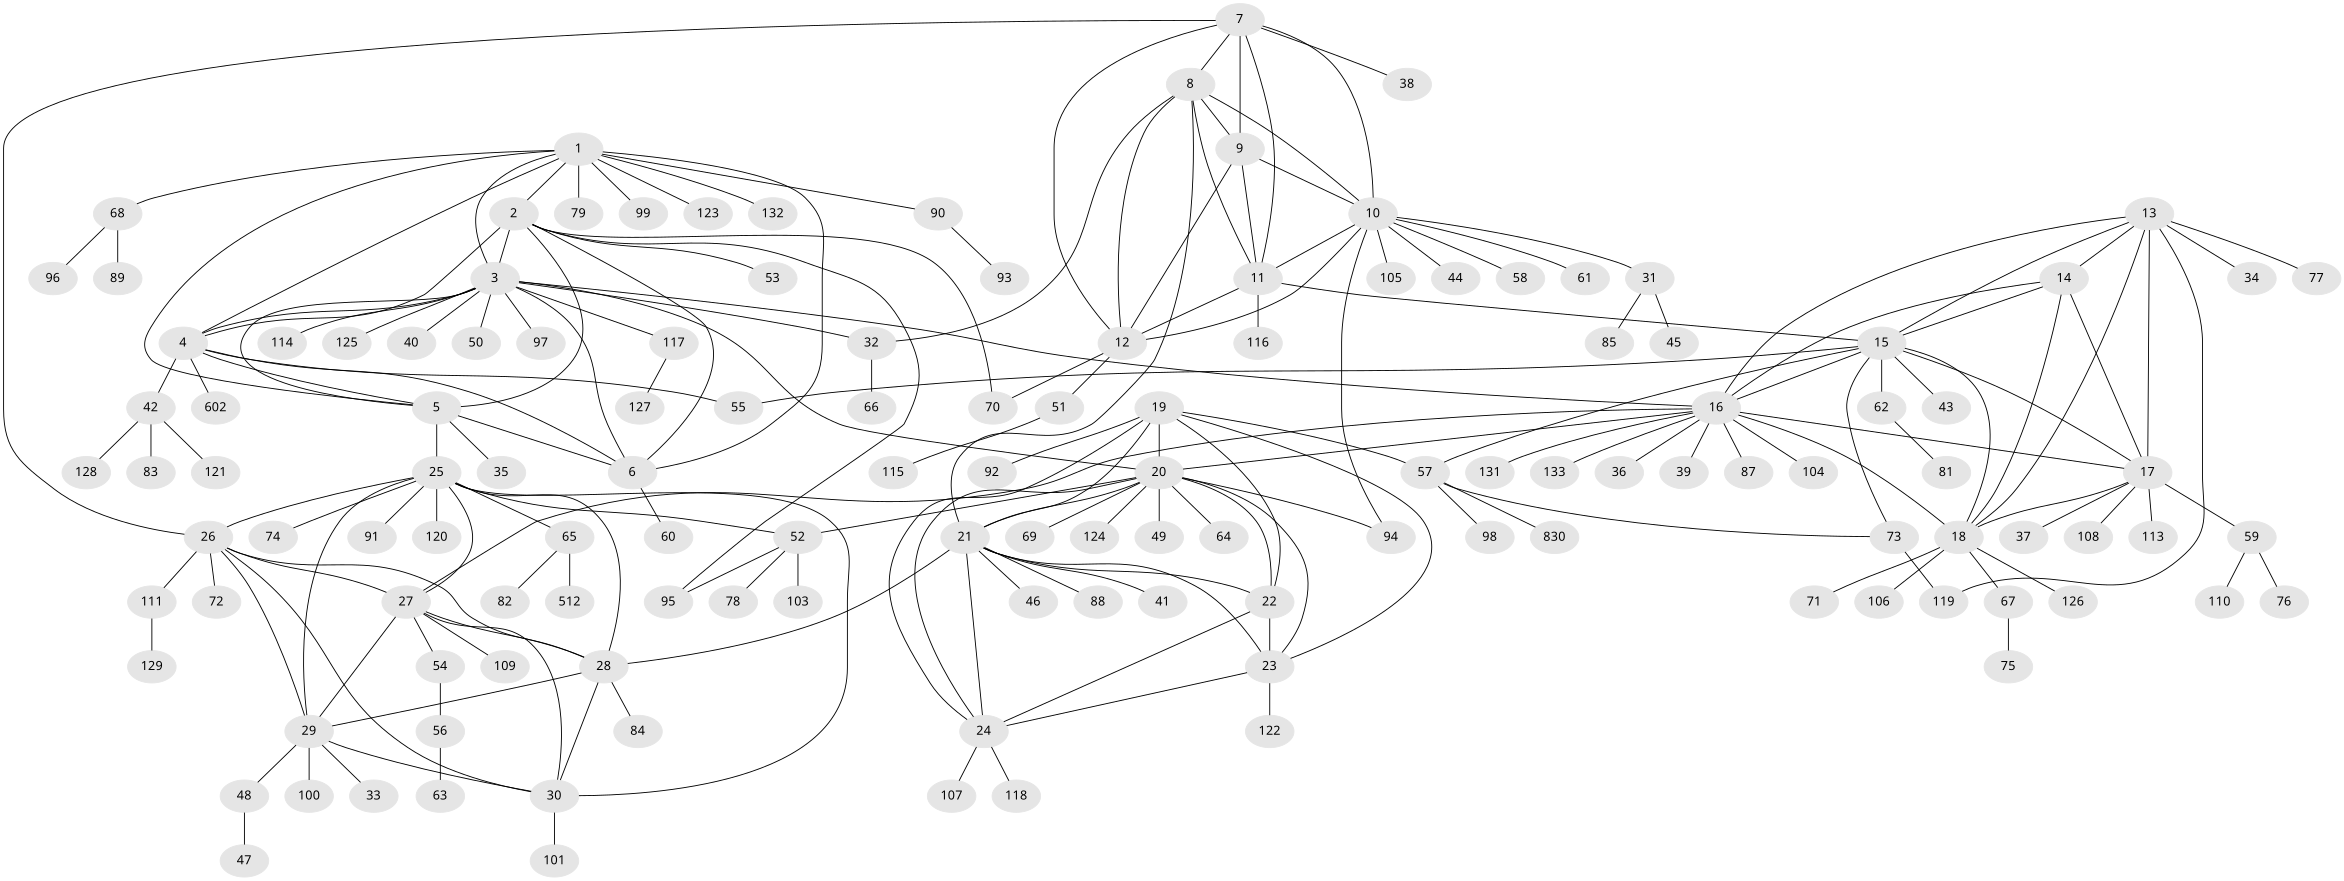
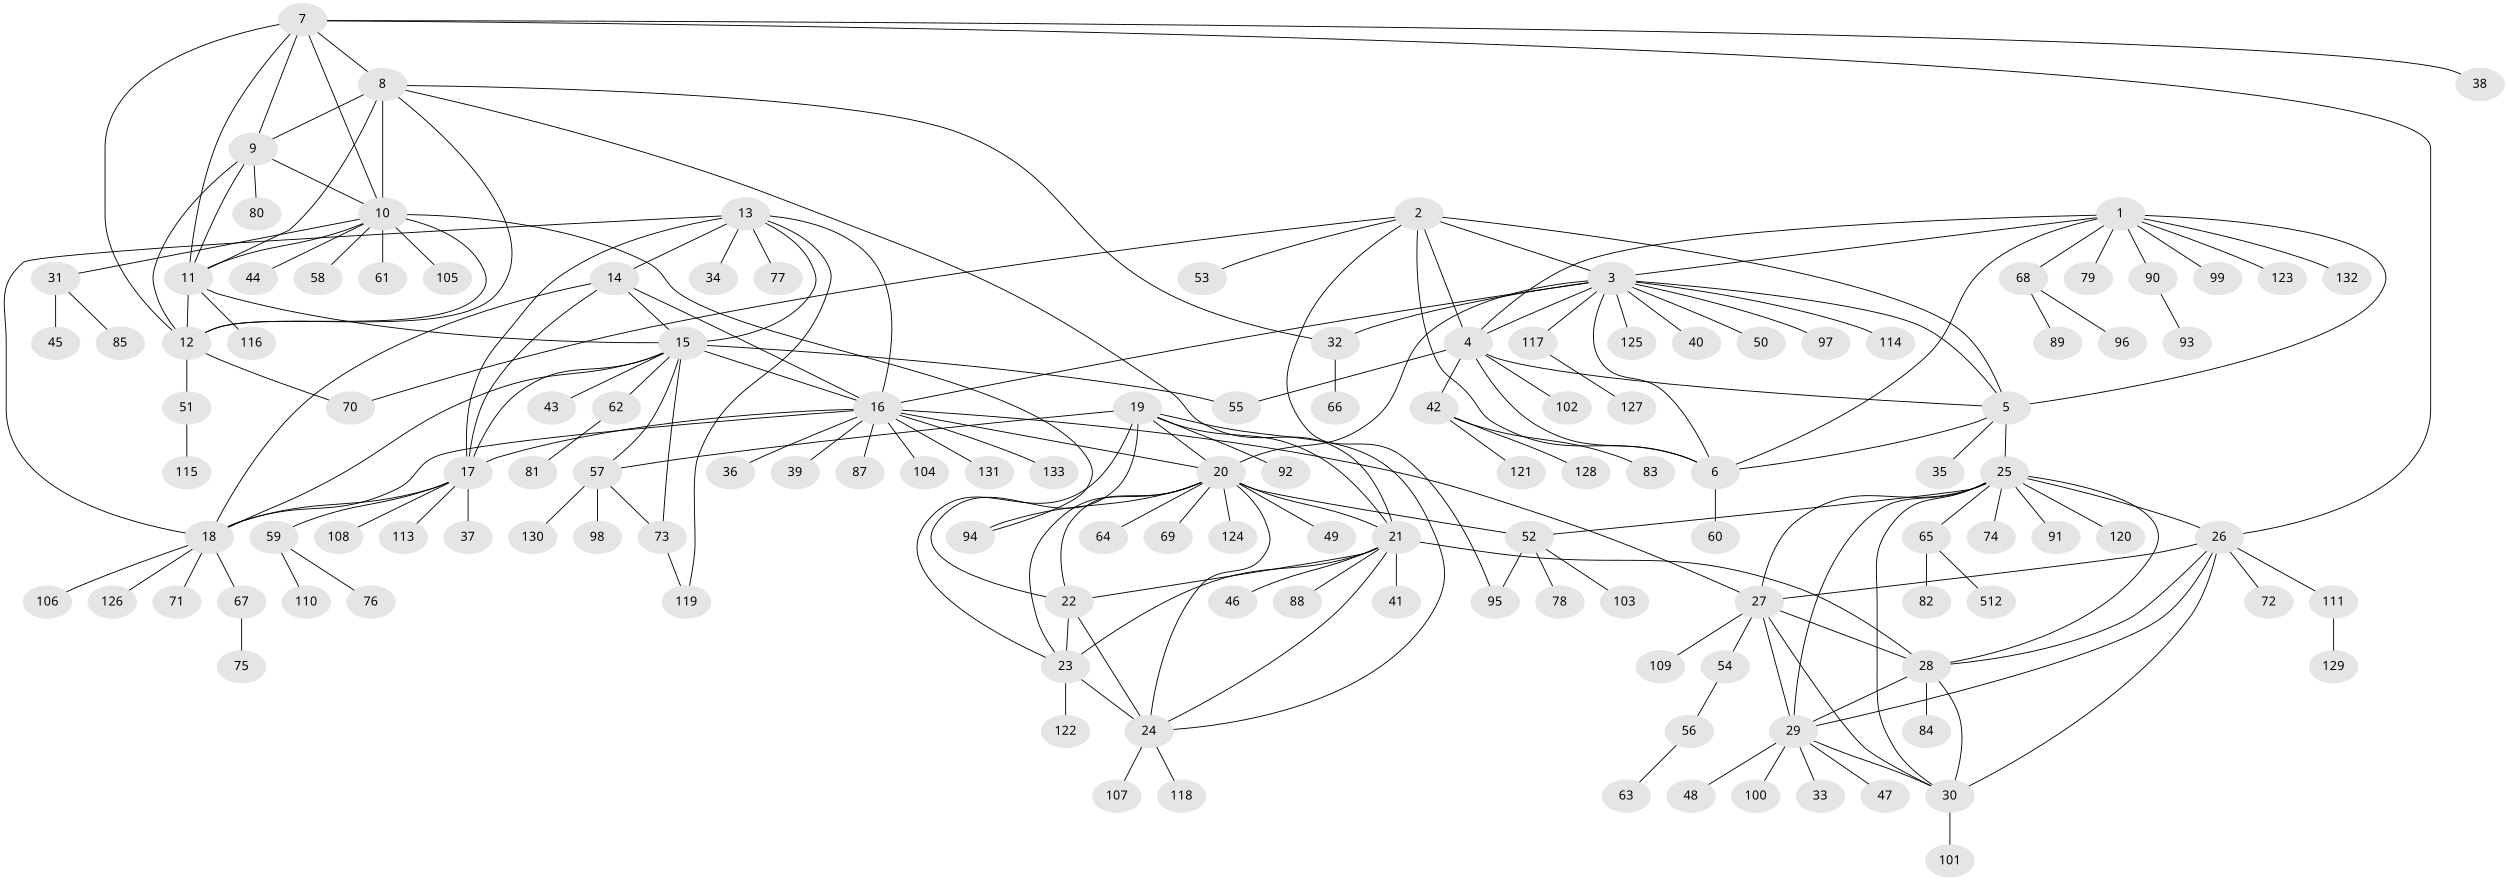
edge "1" -- "2": removed
node "80": added
node "602": label "602" -> "102"
node "830": label "830" -> "130"
edge "48" -- "47": now "29" -- "47"
